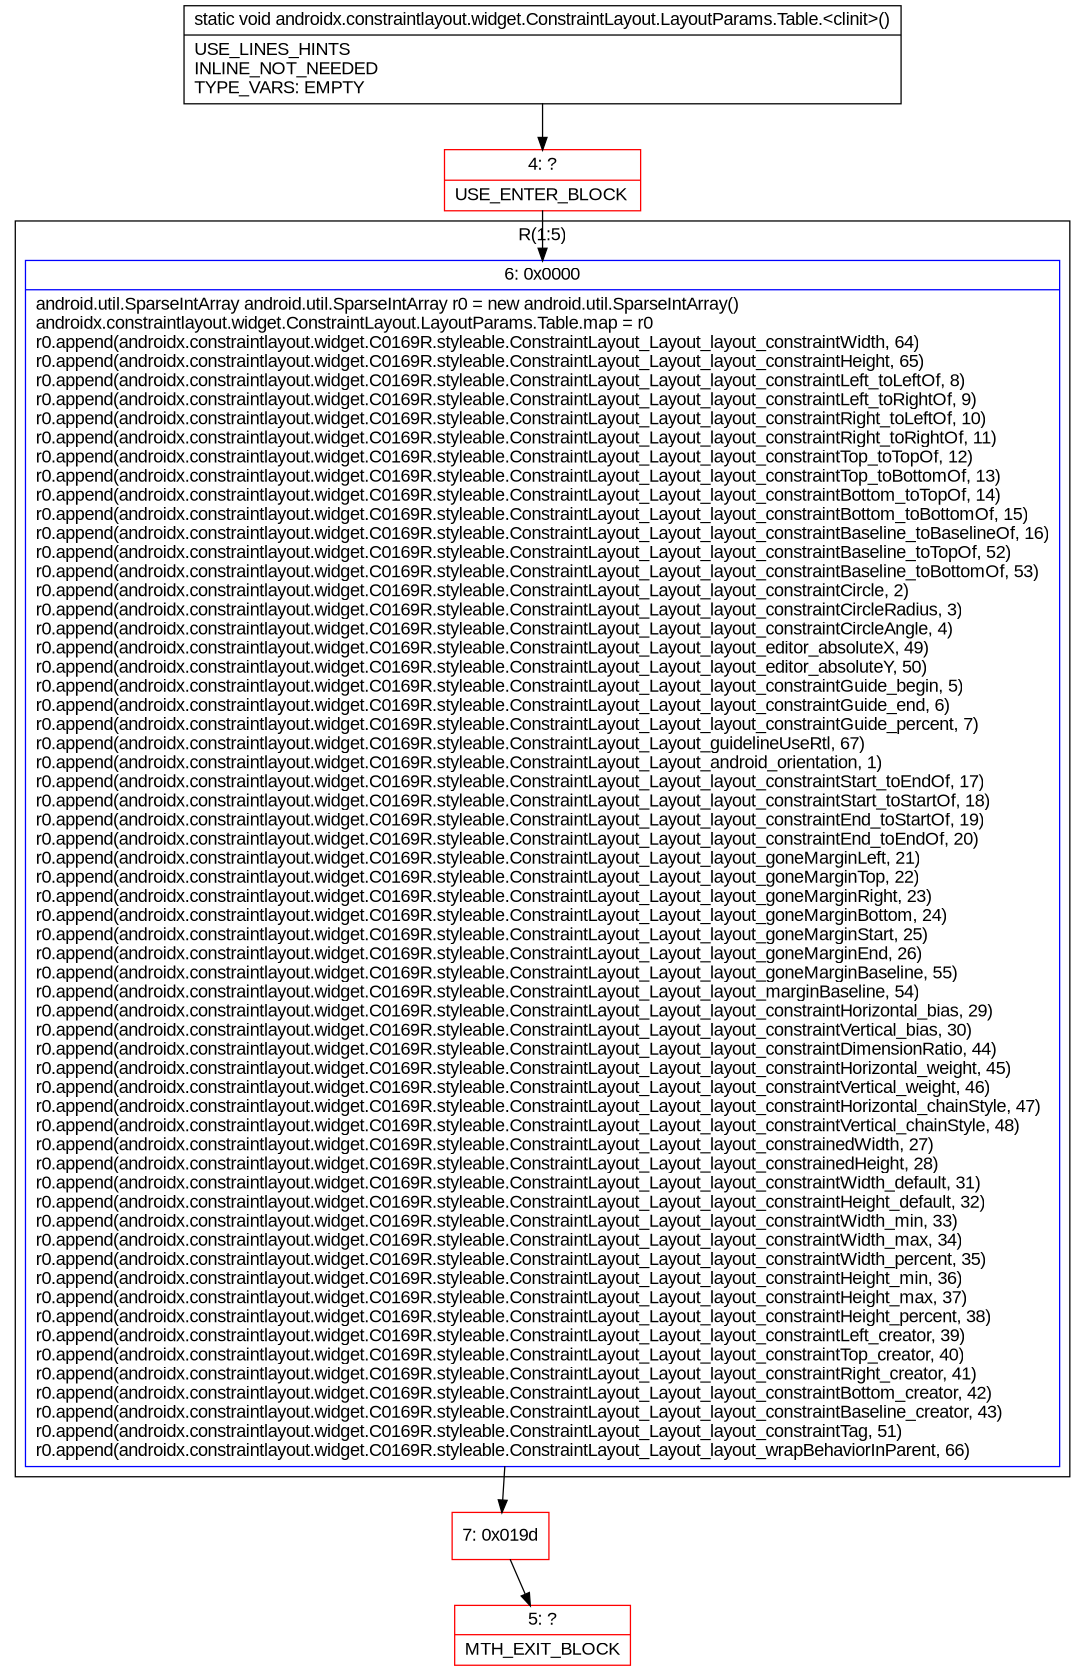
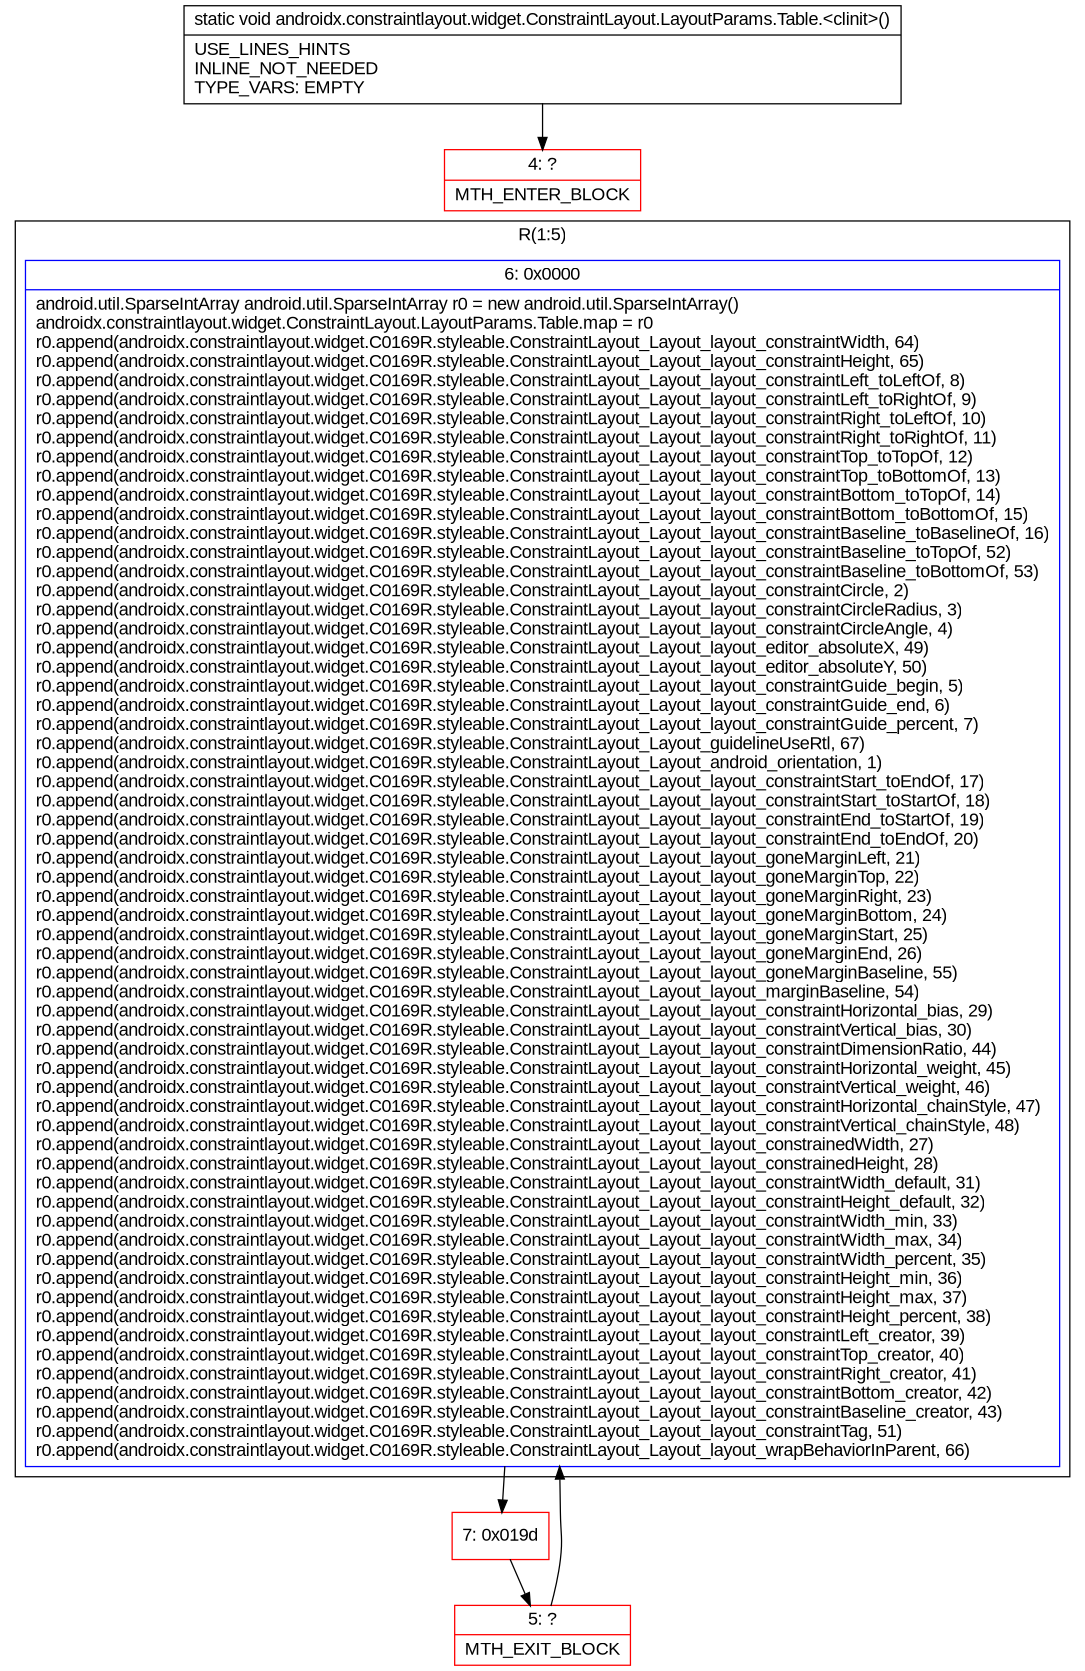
node "4: ?": text "USE_ENTER_BLOCK" -> "MTH_ENTER_BLOCK"
edge "4: ?" -> "6: 0x0000": now "5: ?" -> "6: 0x0000"
